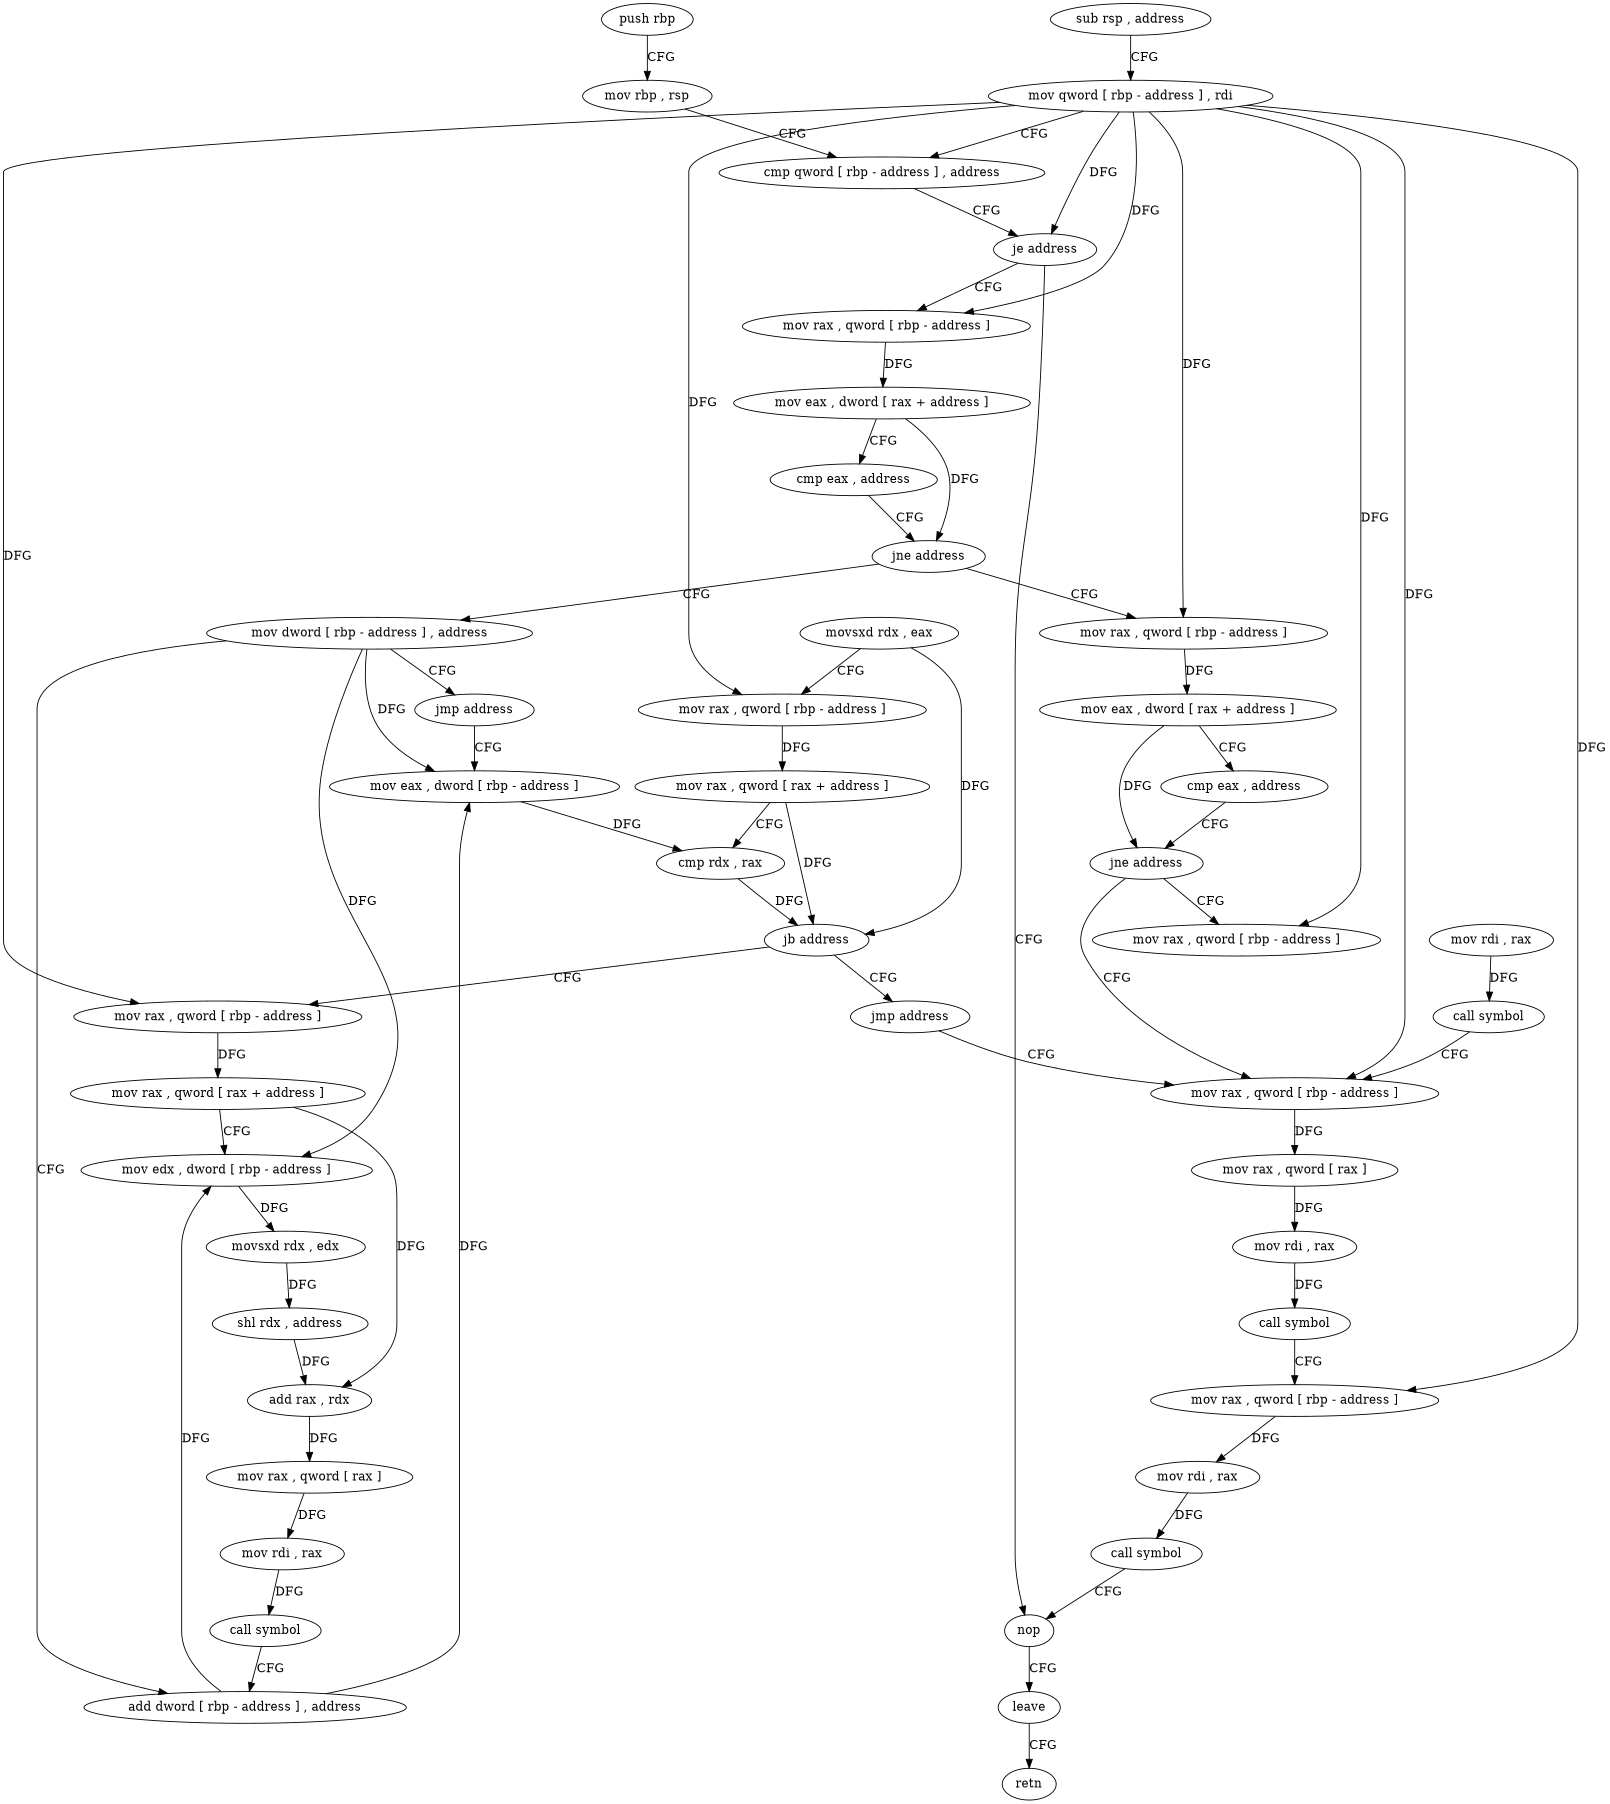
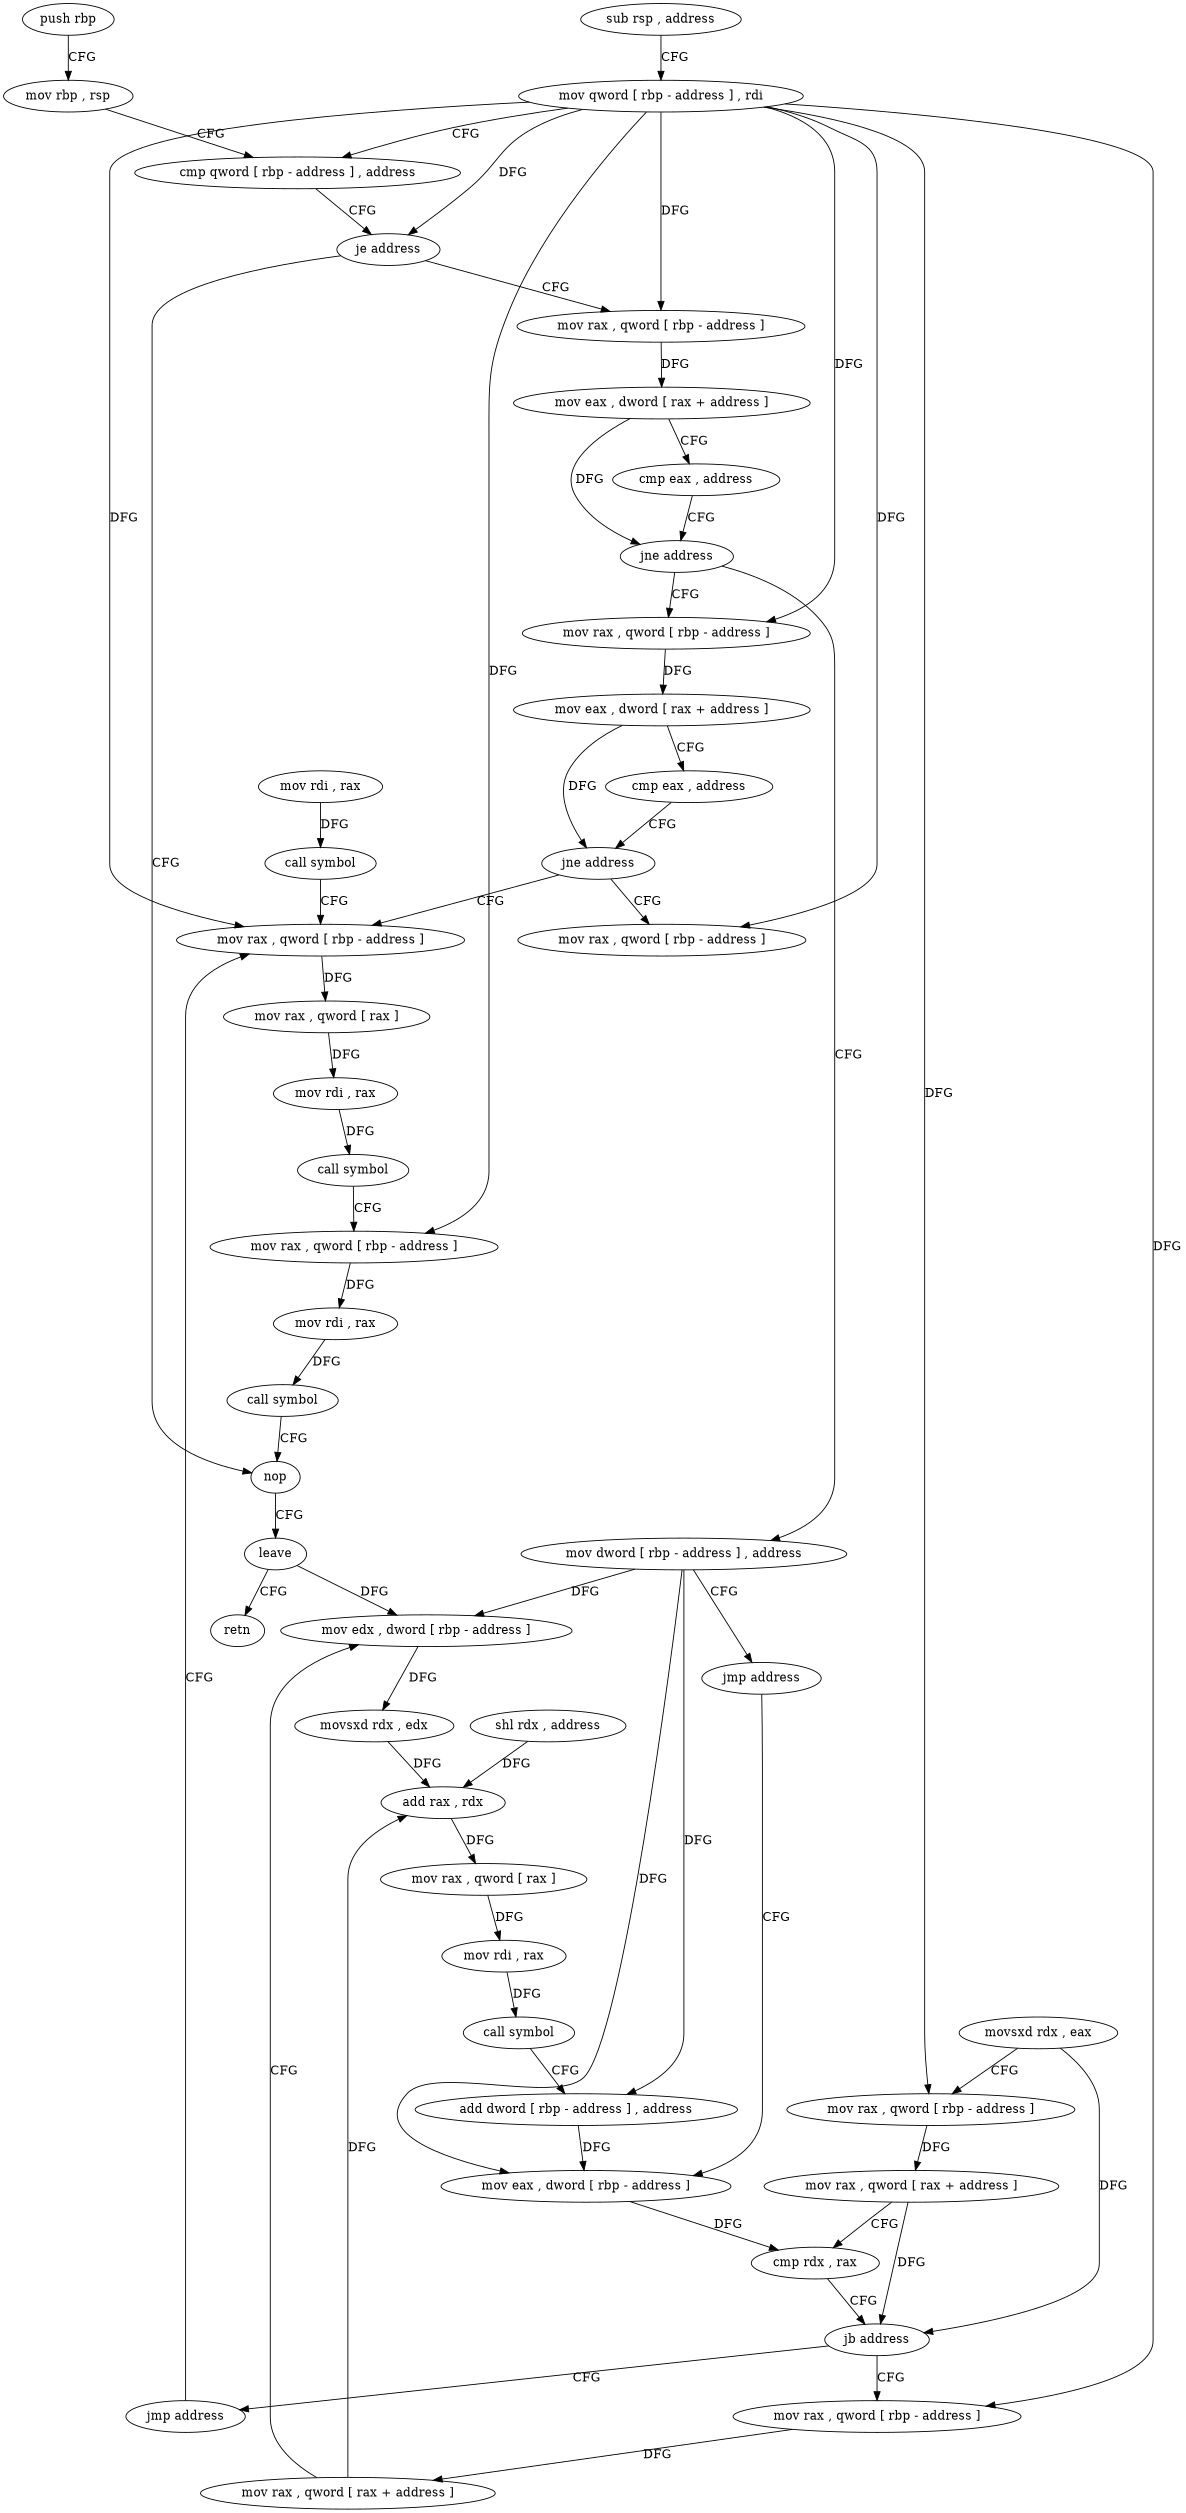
edge "cmp rdx , rax" -> "jb address": label "DFG" -> "CFG"
edge "mov dword [ rbp - address ] , address" -> "add dword [ rbp - address ] , address": label "CFG" -> "DFG"
edge "movsxd rdx , edx" -> "shl rdx , address": now "movsxd rdx , edx" -> "add rax , rdx"
edge "add dword [ rbp - address ] , address" -> "mov edx , dword [ rbp - address ]": now "leave" -> "mov edx , dword [ rbp - address ]"
